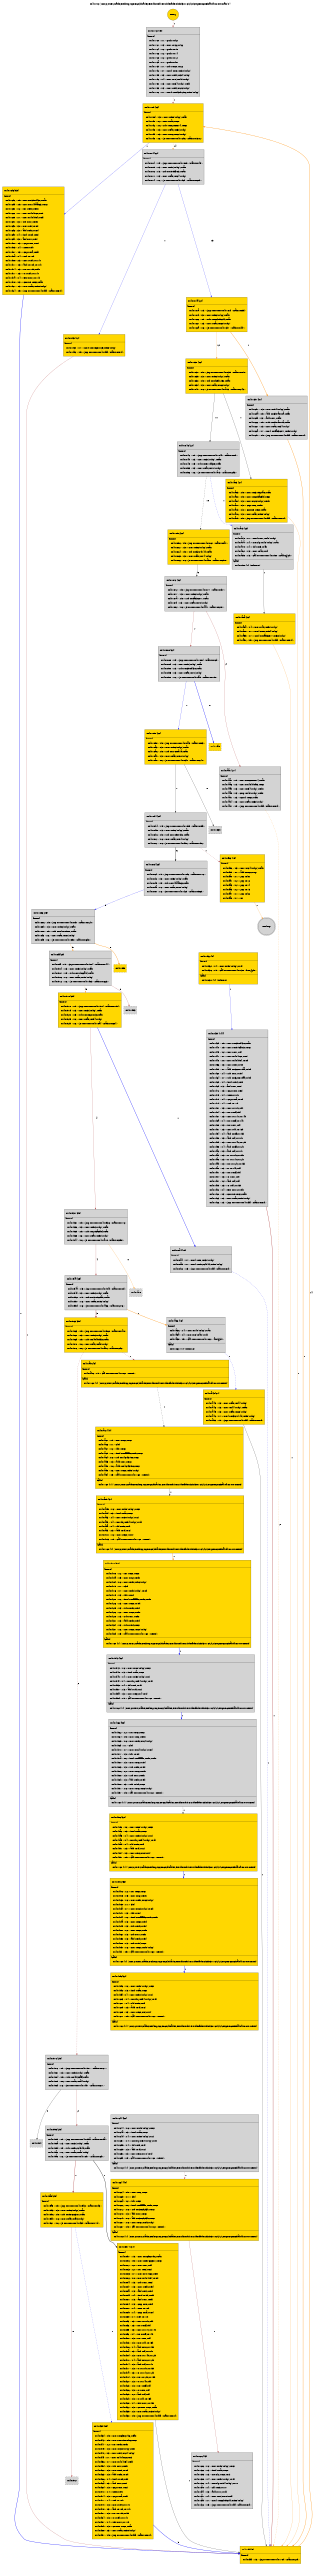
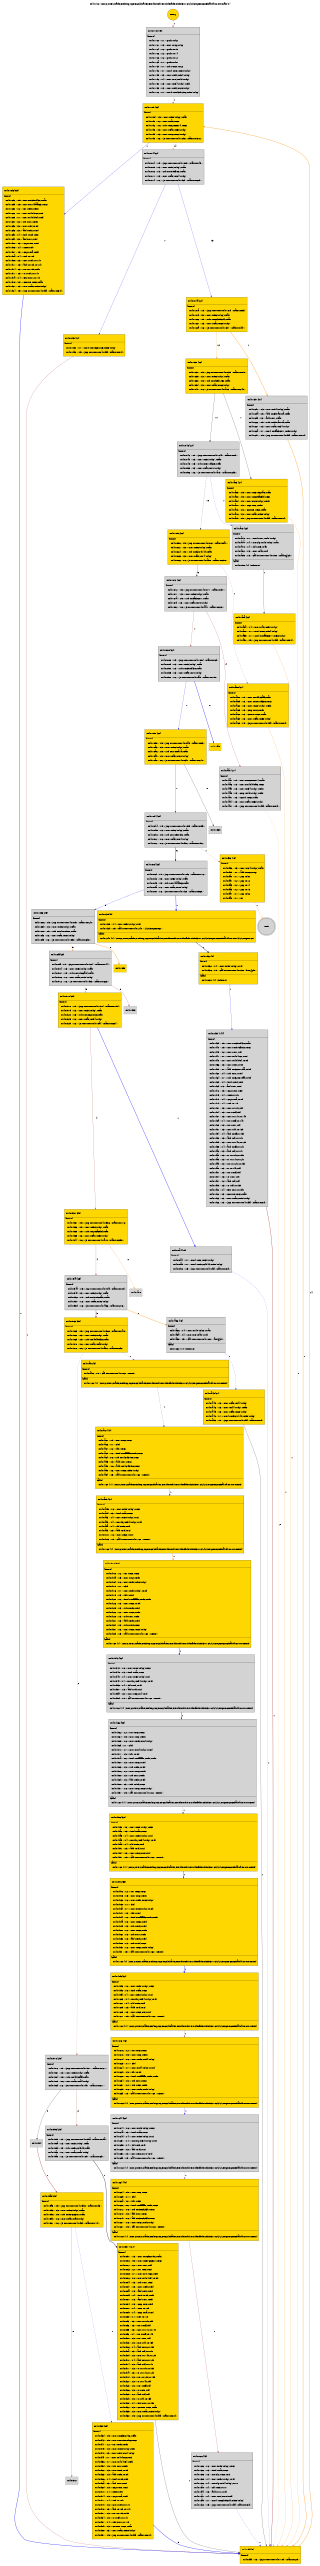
node "0x401a58 [27]": added
node "0x401d29 [9]": added
node "Desktop": label "Desktop" -> "Exit"
node "0x401931 [25]": fillcolor lightgrey -> gold
node "0x401c16 [46]": added
edge "0x401995 [25]" -> "0x4019ae [25]": now "0x401dd7" -> "0x4019ae [25]"
edge "0x401c8c [43]" -> "0x401fdf [5]": added, label "1"
